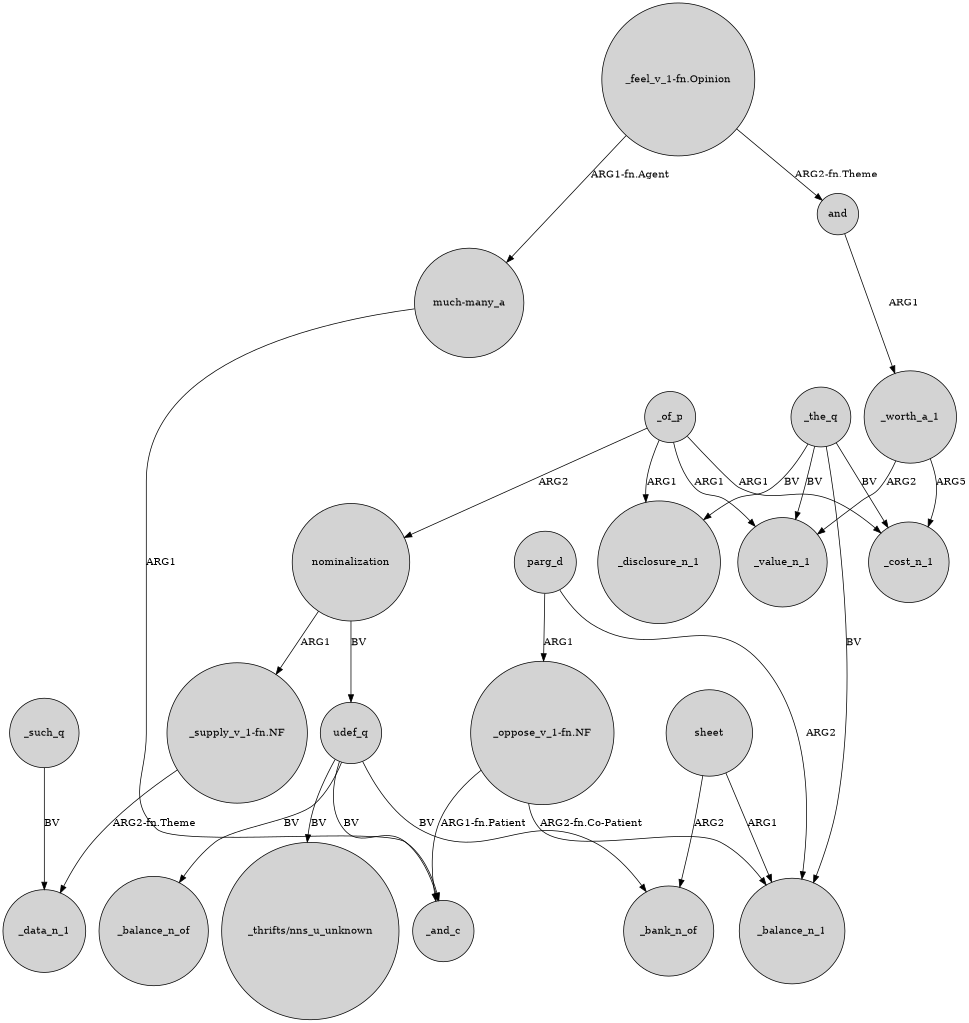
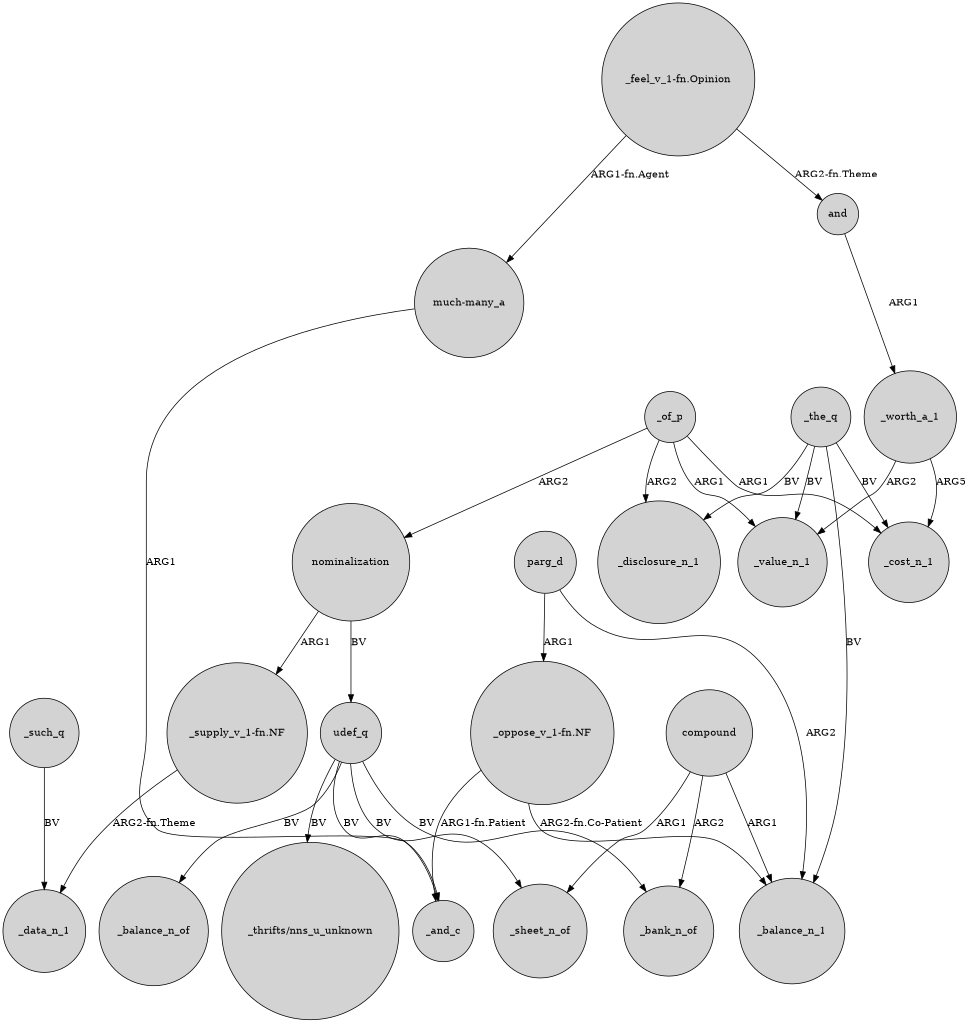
edge "_of_p" -> "_disclosure_n_1": label "ARG1" -> "ARG2"
node "sheet": label "sheet" -> "compound"
node "_sheet_n_of": added
